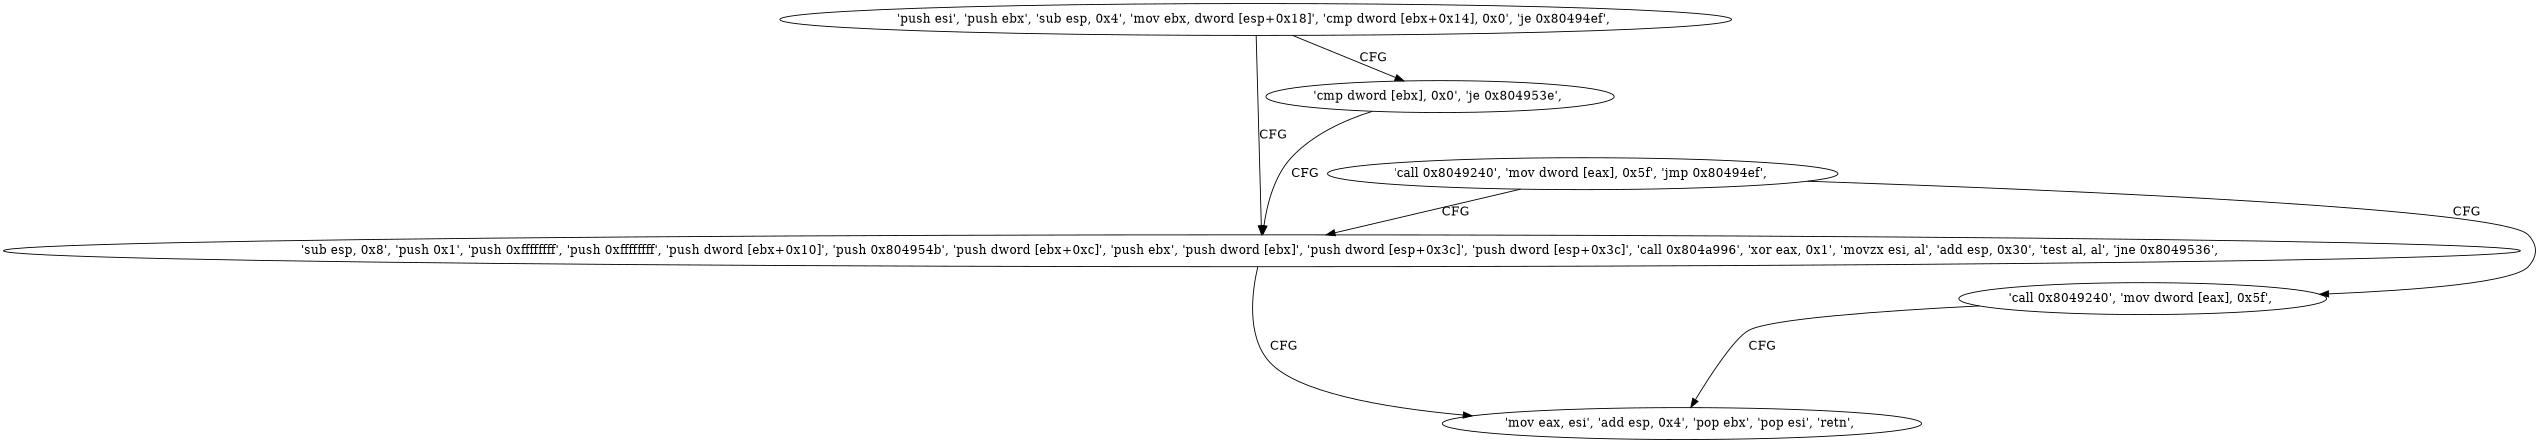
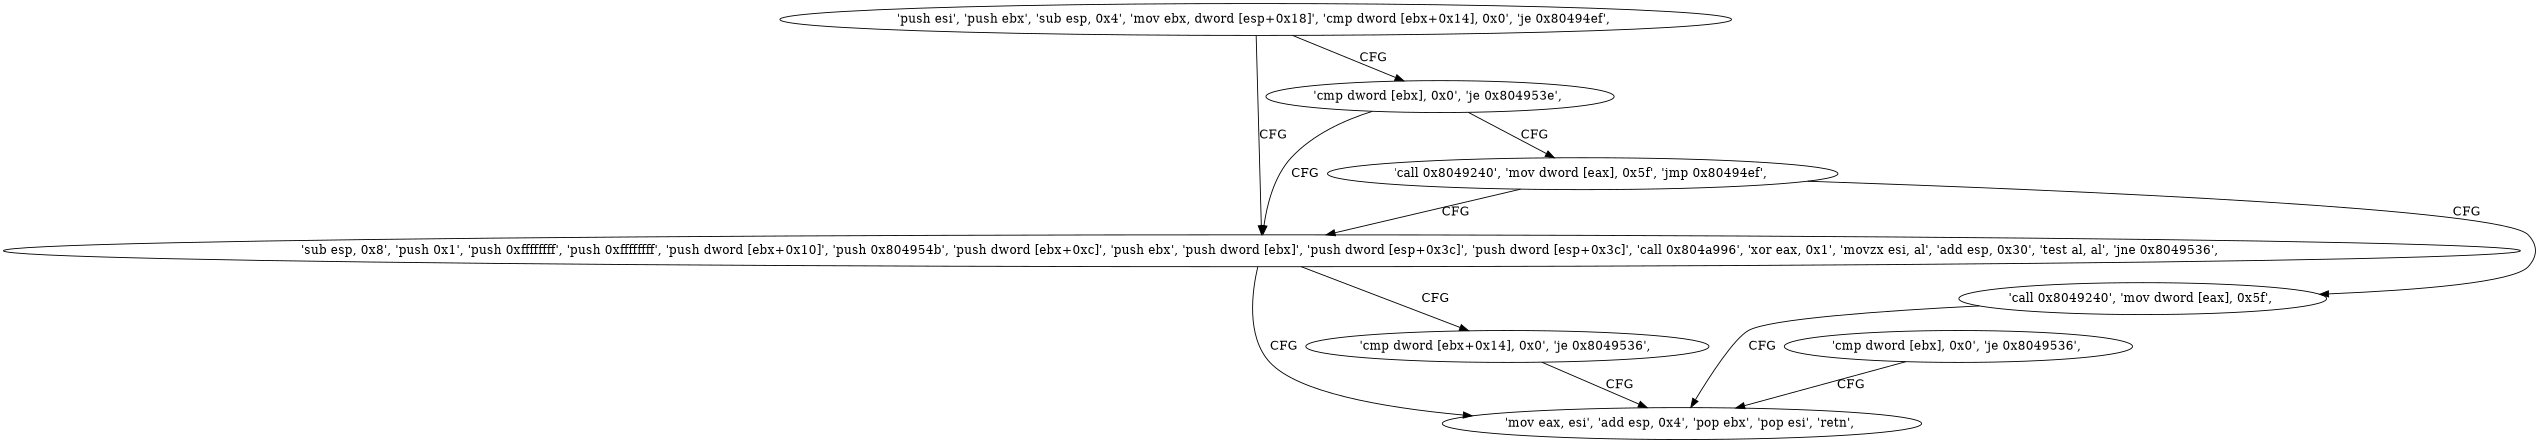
edge "'cmp dword [ebx], 0x0', 'je 0x804953e'," -> "'call 0x8049240', 'mov dword [eax], 0x5f', 'jmp 0x80494ef',": added, label "CFG"
node "'cmp dword [ebx+0x14], 0x0', 'je 0x8049536',": added
node "'cmp dword [ebx], 0x0', 'je 0x8049536',": added
